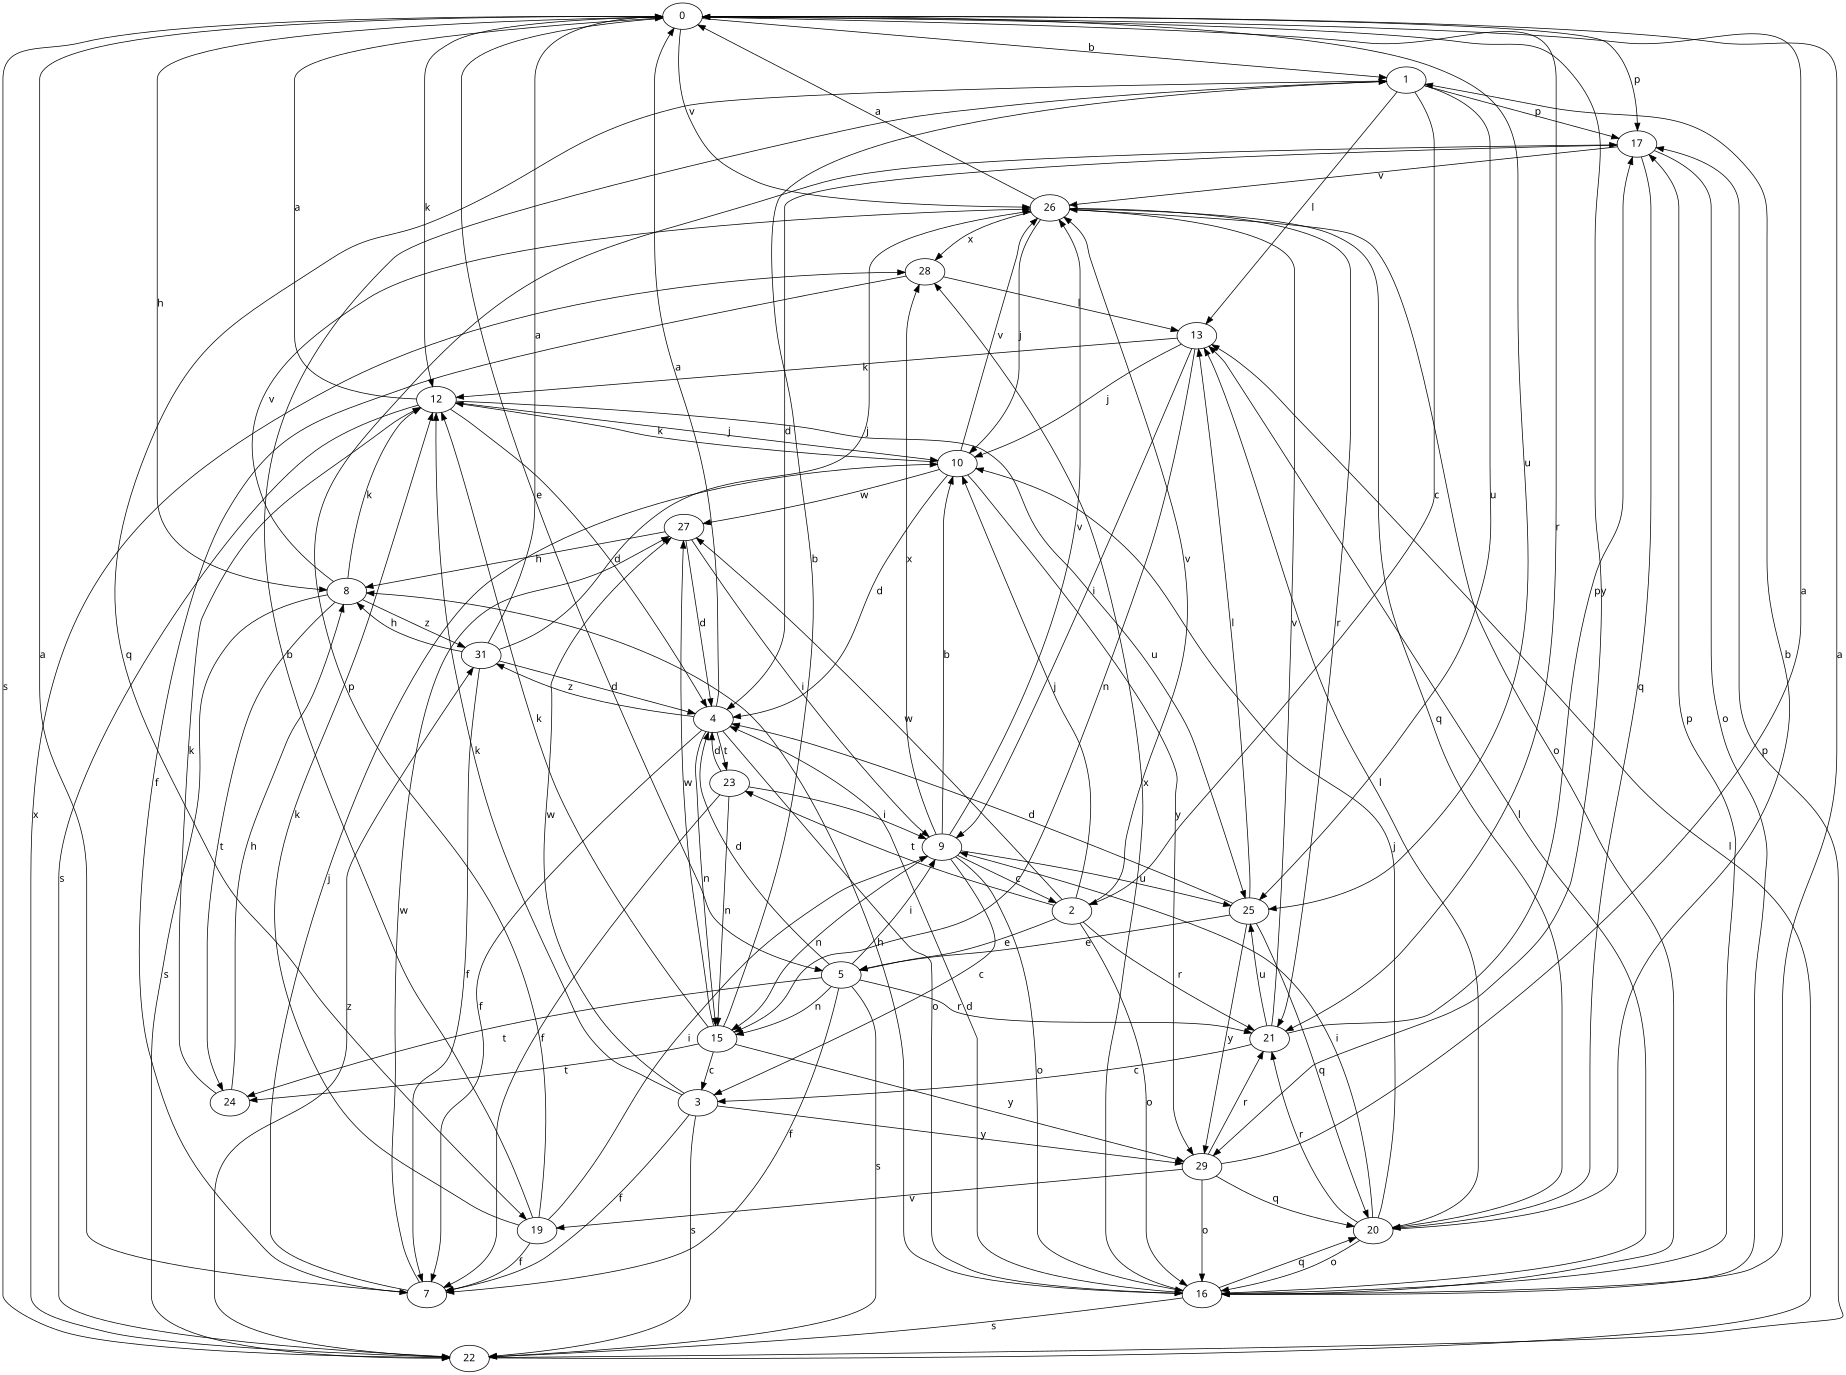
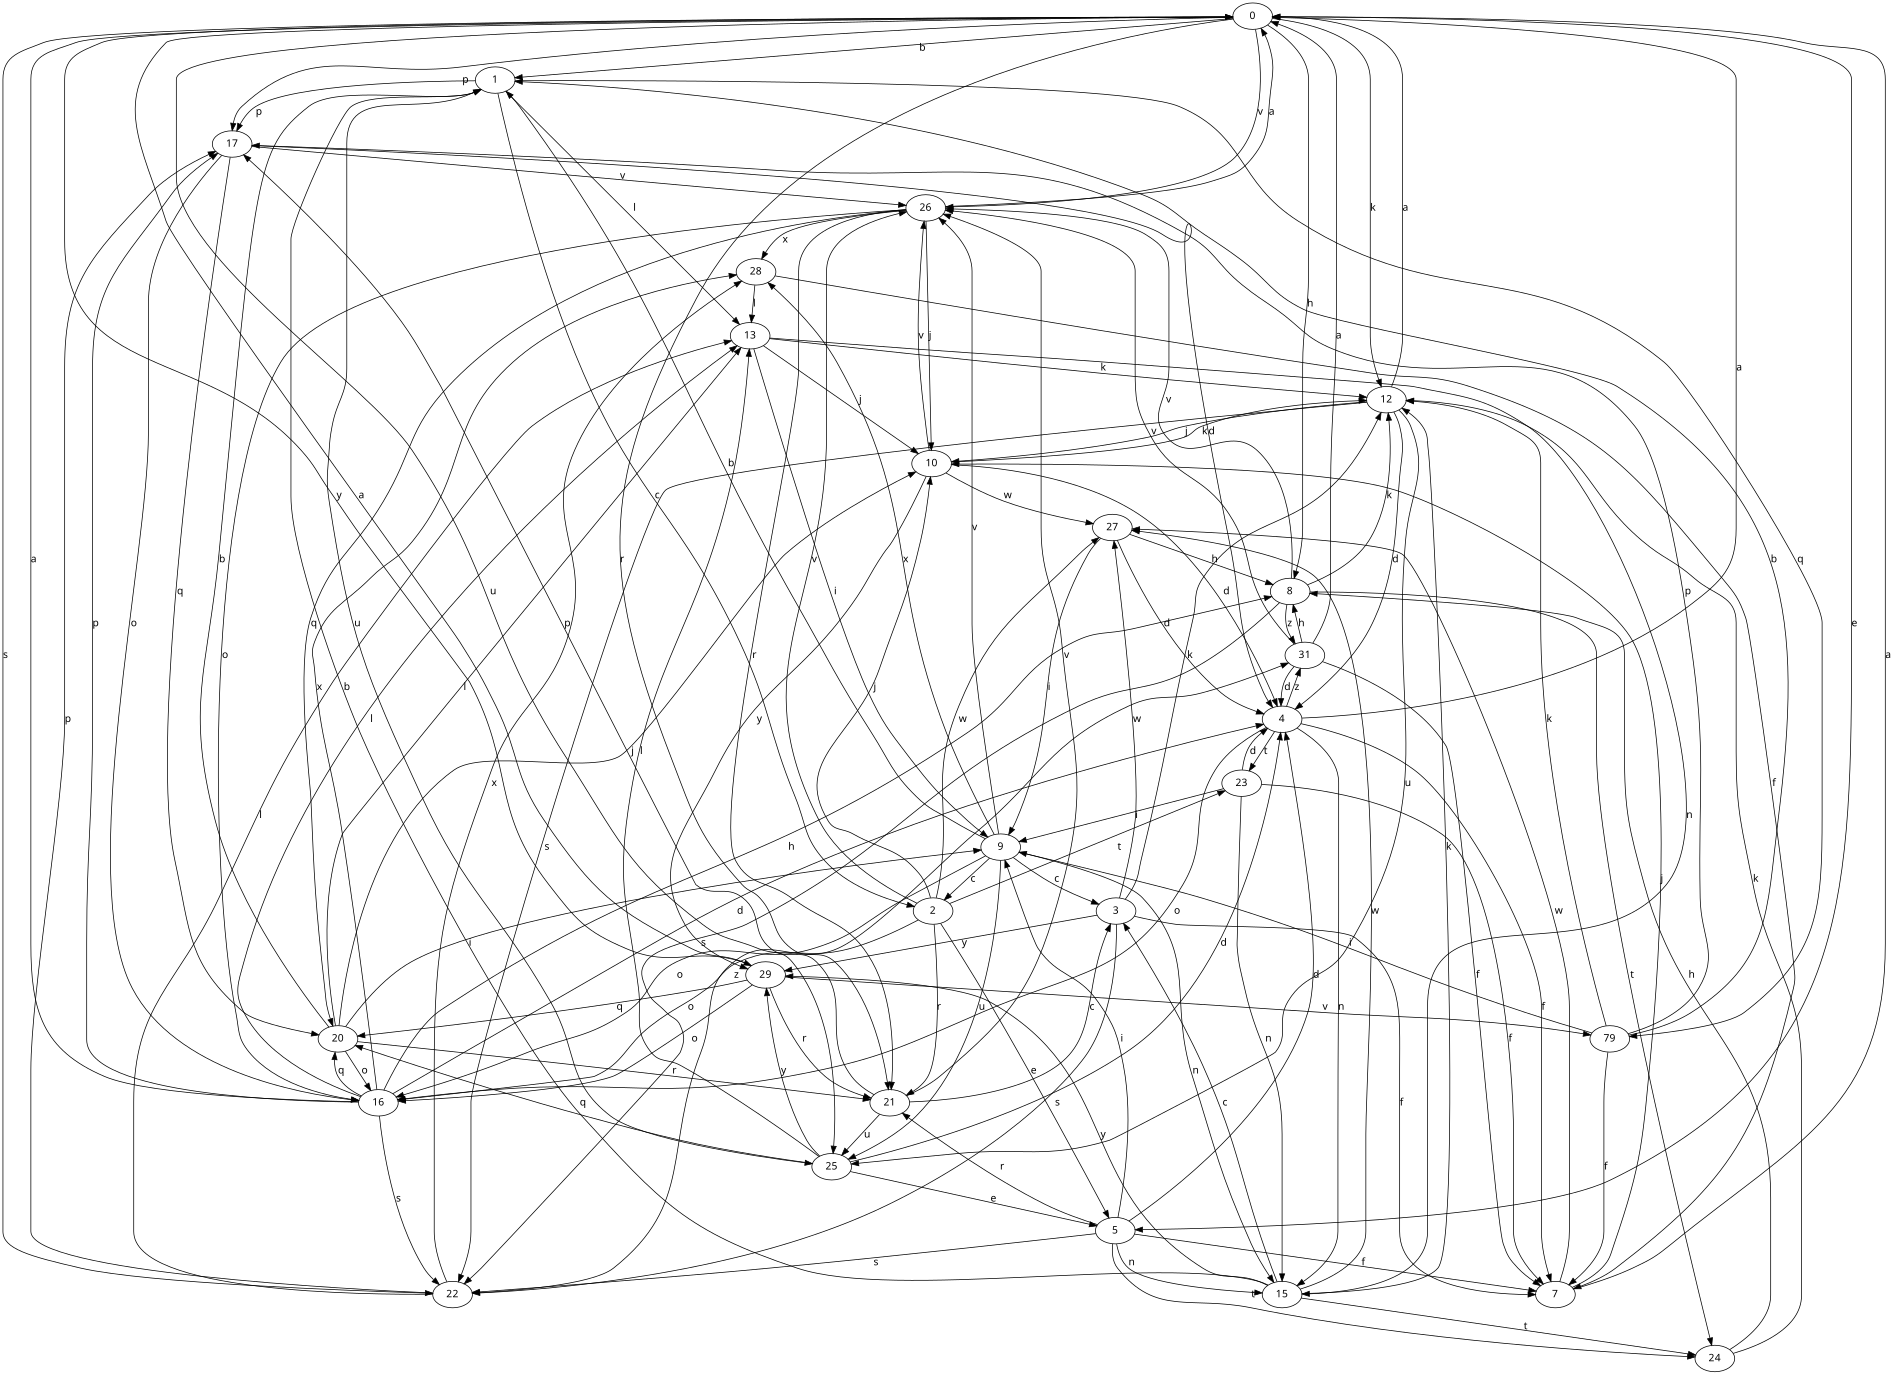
edge "31" -> "26": label "j" -> "v"
edge "9" -> "10": now "9" -> "1"
node "19": label "19" -> "79"
